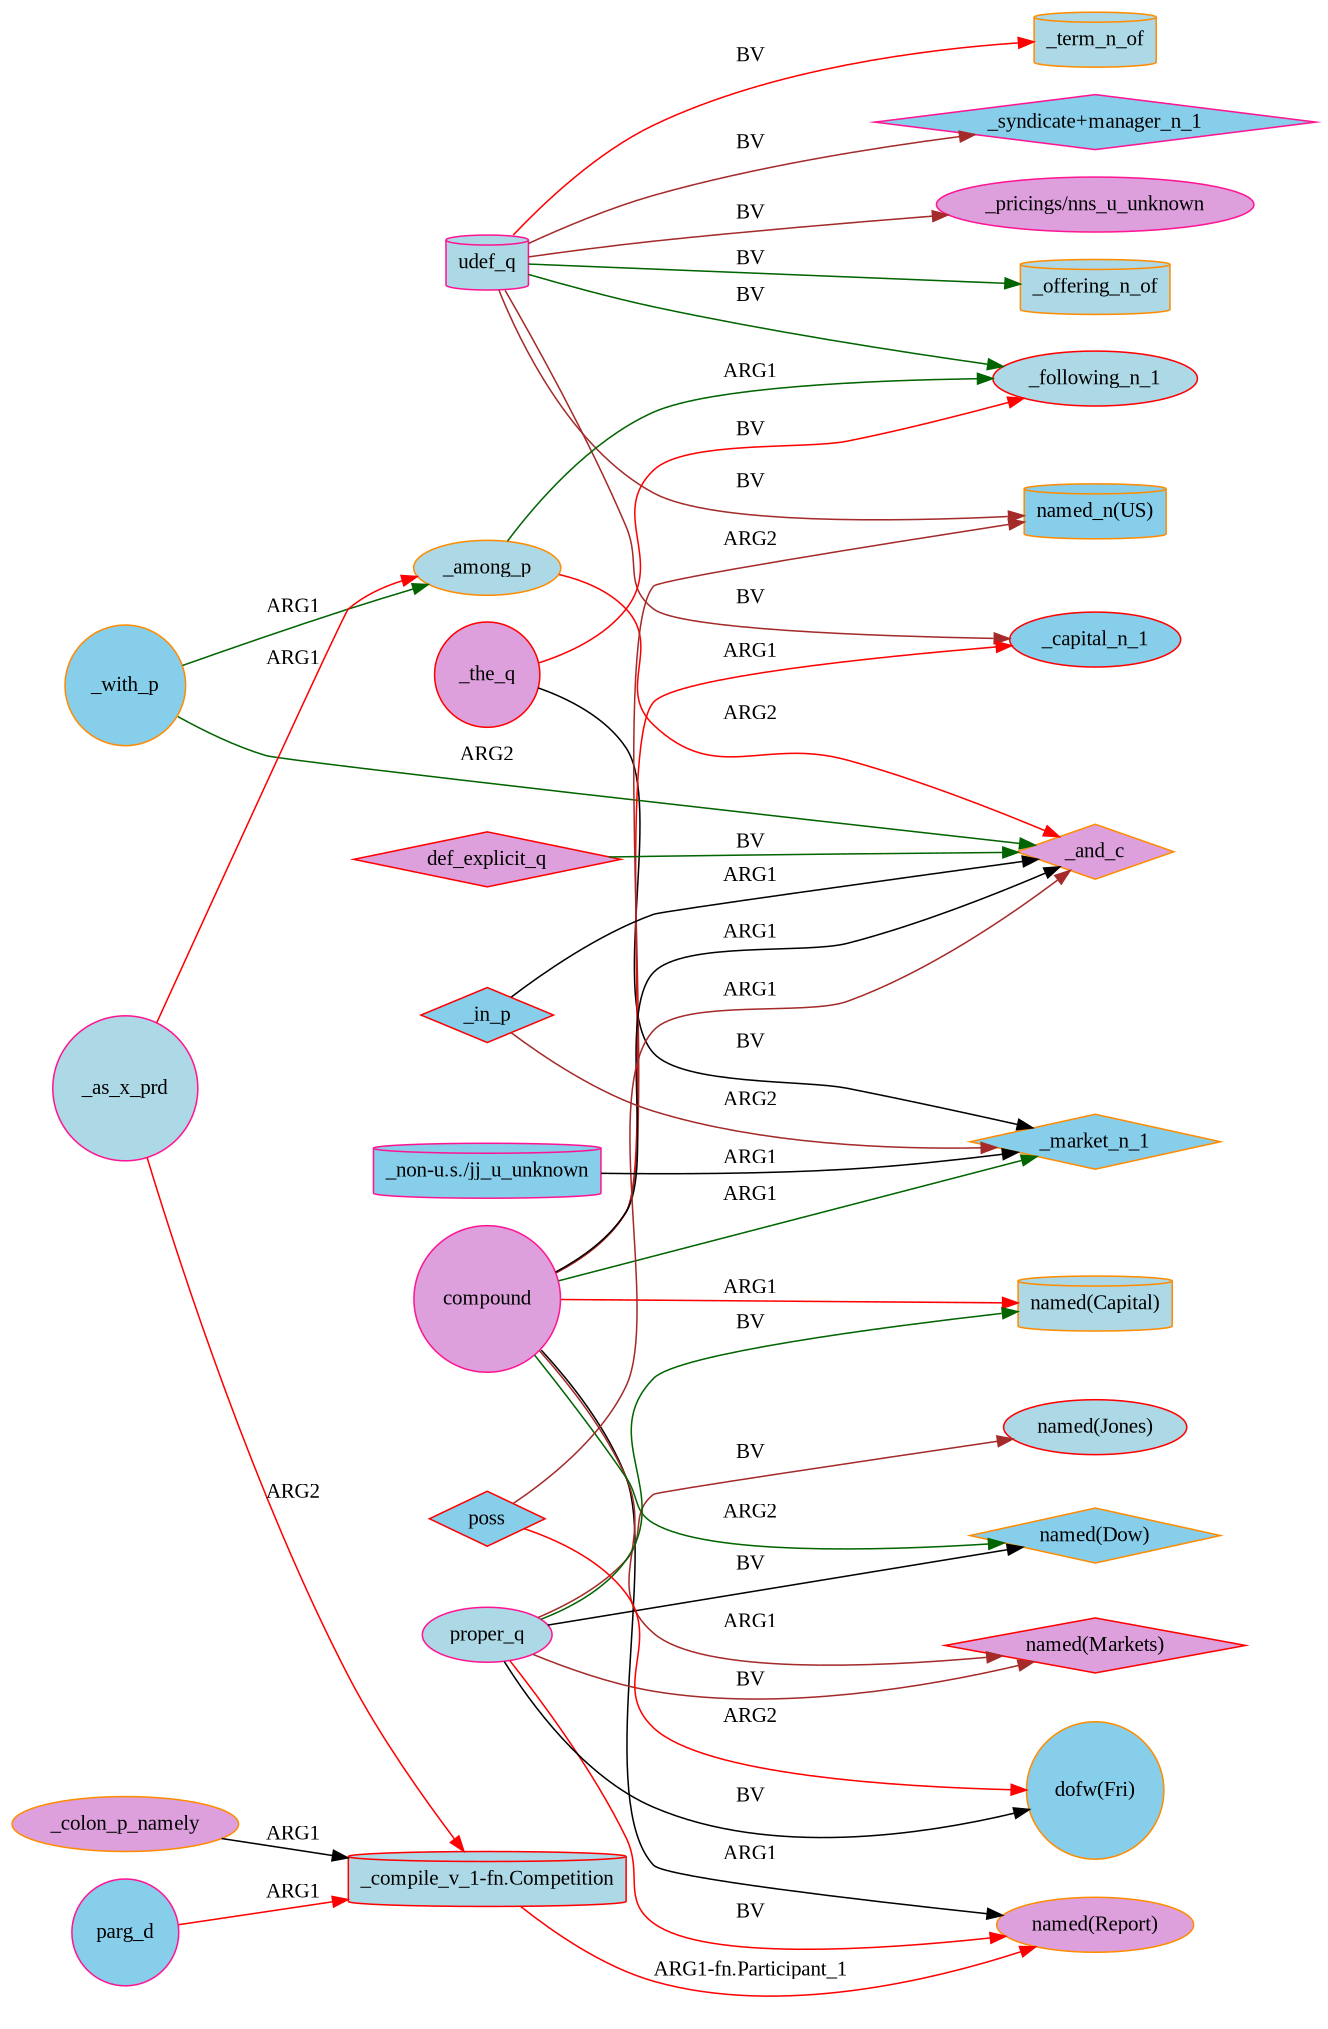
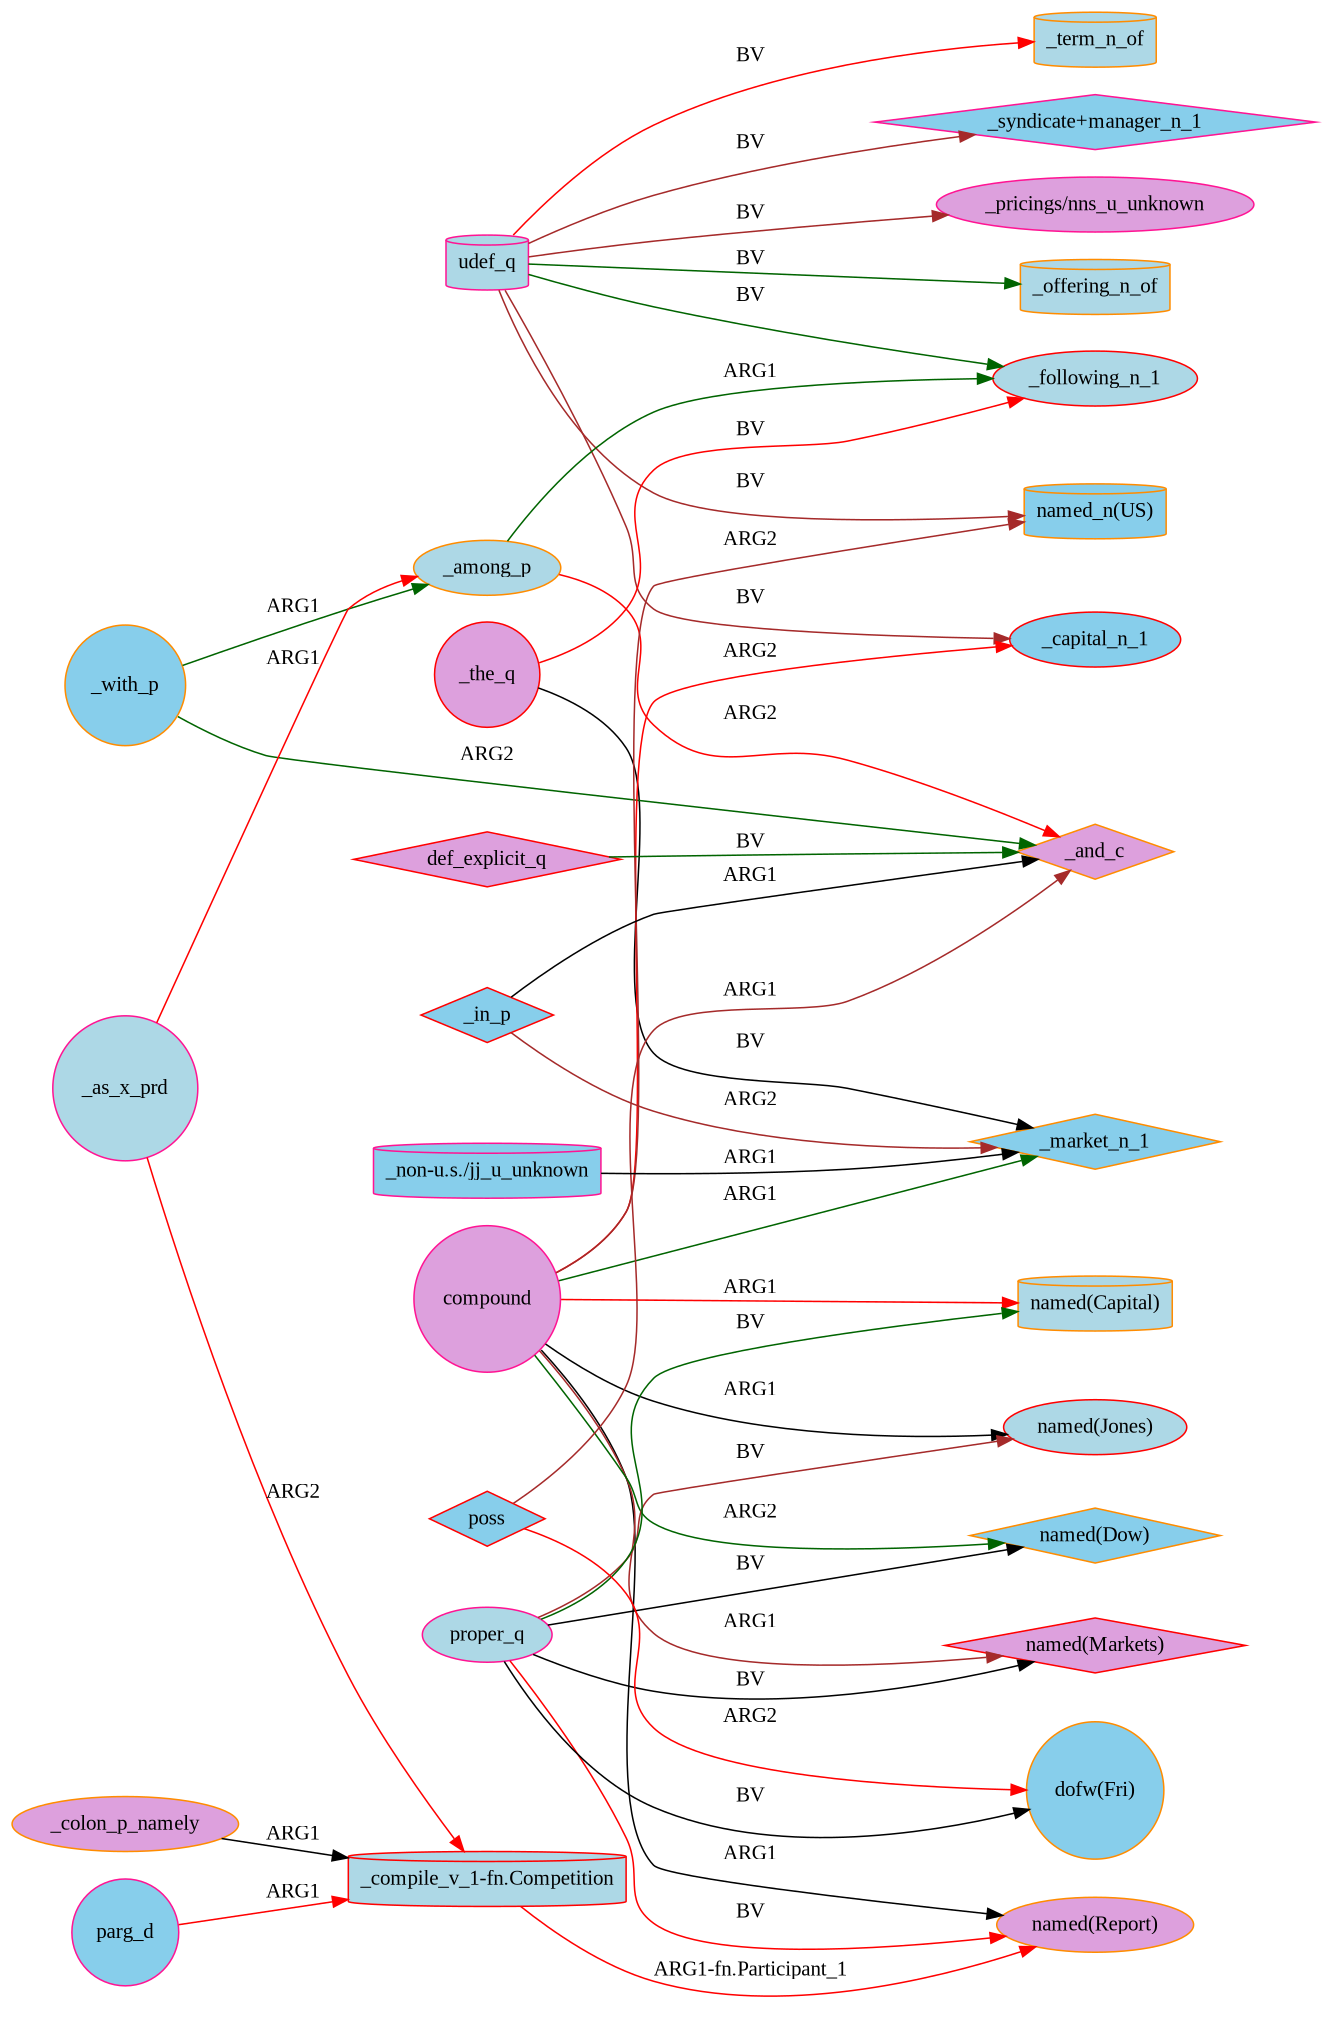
edge "compound" -> "_capital_n_1": label "ARG1" -> "ARG2"
edge "compound" -> "_and_c": now "compound" -> "named(Jones)"
edge "proper_q" -> "named(Markets)": color brown -> black
